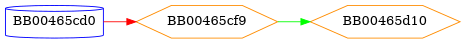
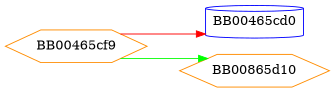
edge "BB00465cd0" -> "BB00465cf9": reversed
node "BB00465d10": label "BB00465d10" -> "BB00865d10"
